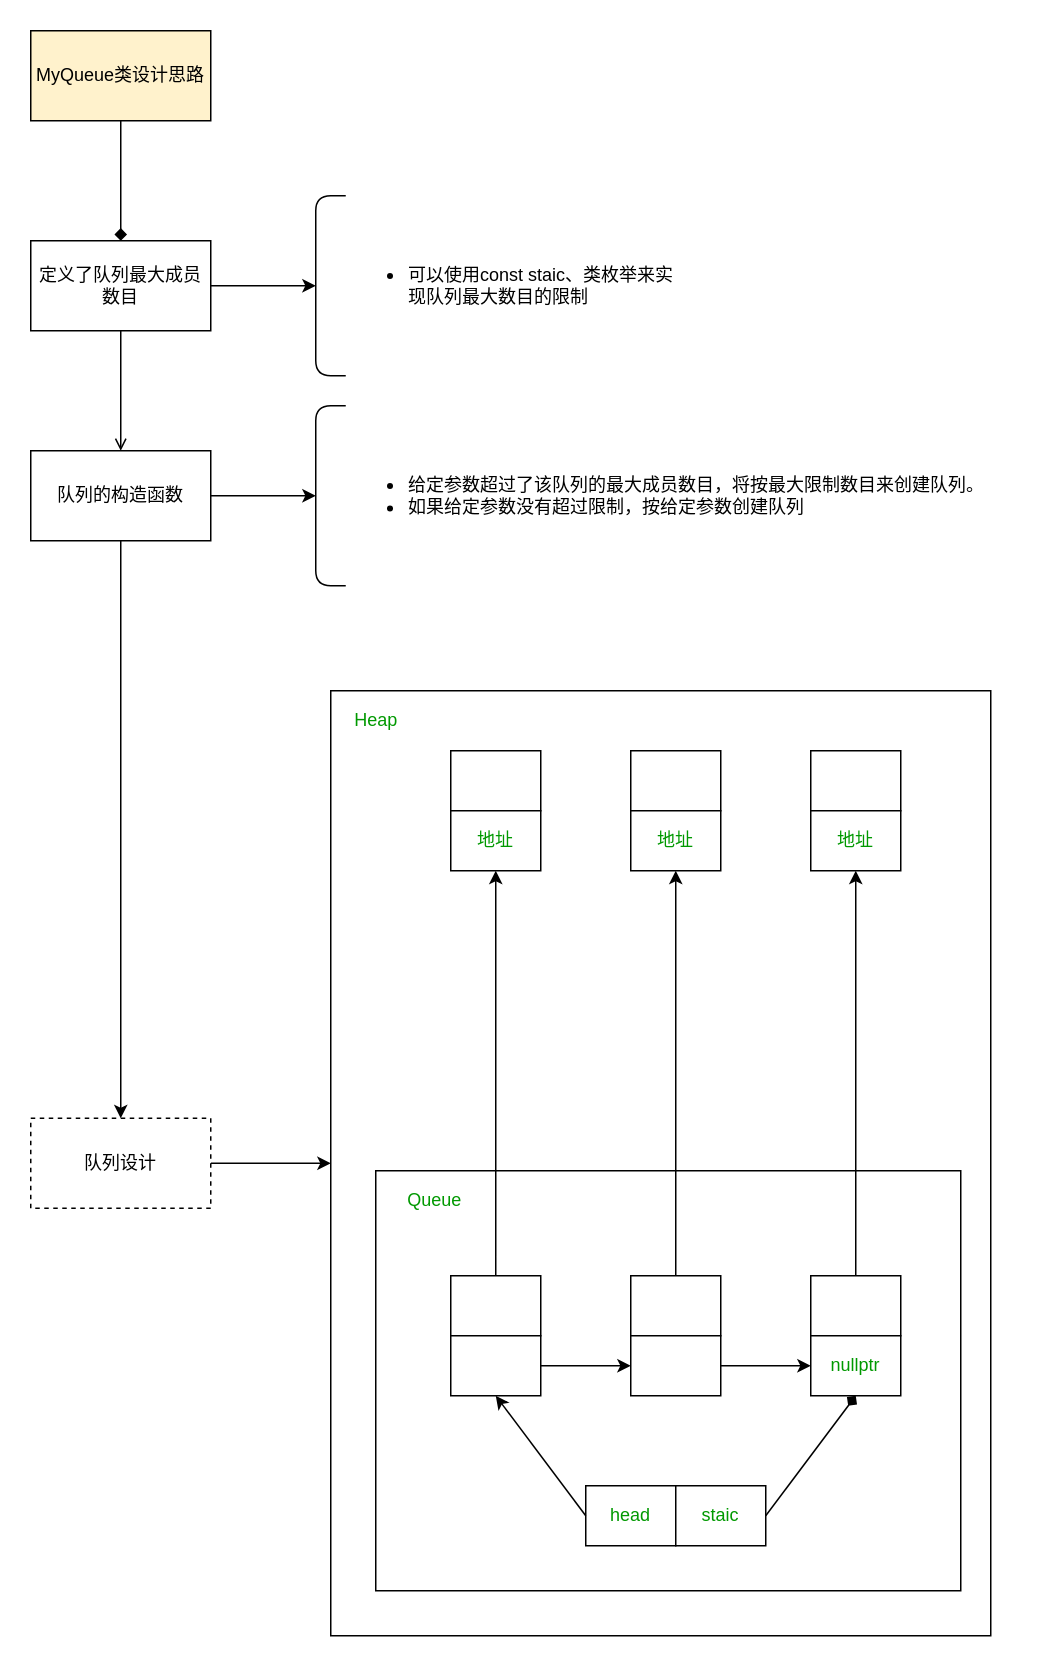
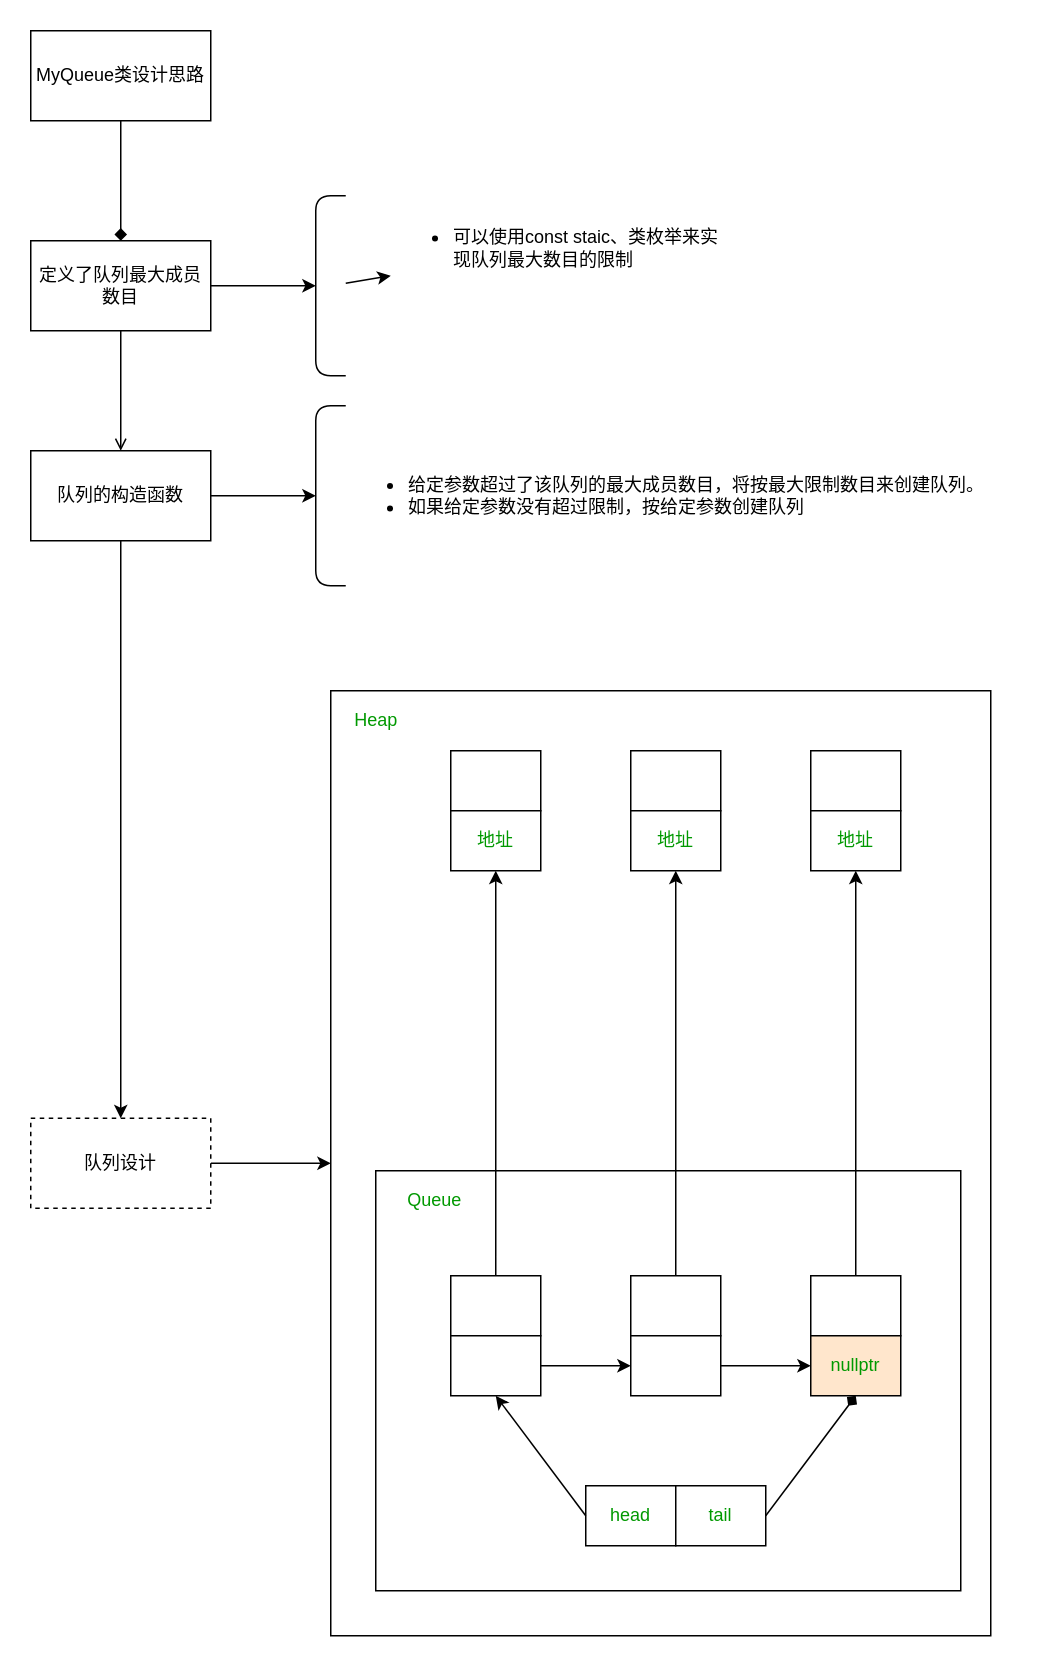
node "MyQueue类设计思路": fillcolor #fff2cc -> #ffffff
node "可以使用const staic、类枚举来实现队列最大数目的限制": moved (511, 286) -> (556, 248)
node "nullptr": fillcolor #ffffff -> #ffe6cc
node "staic": label "staic" -> "tail"
